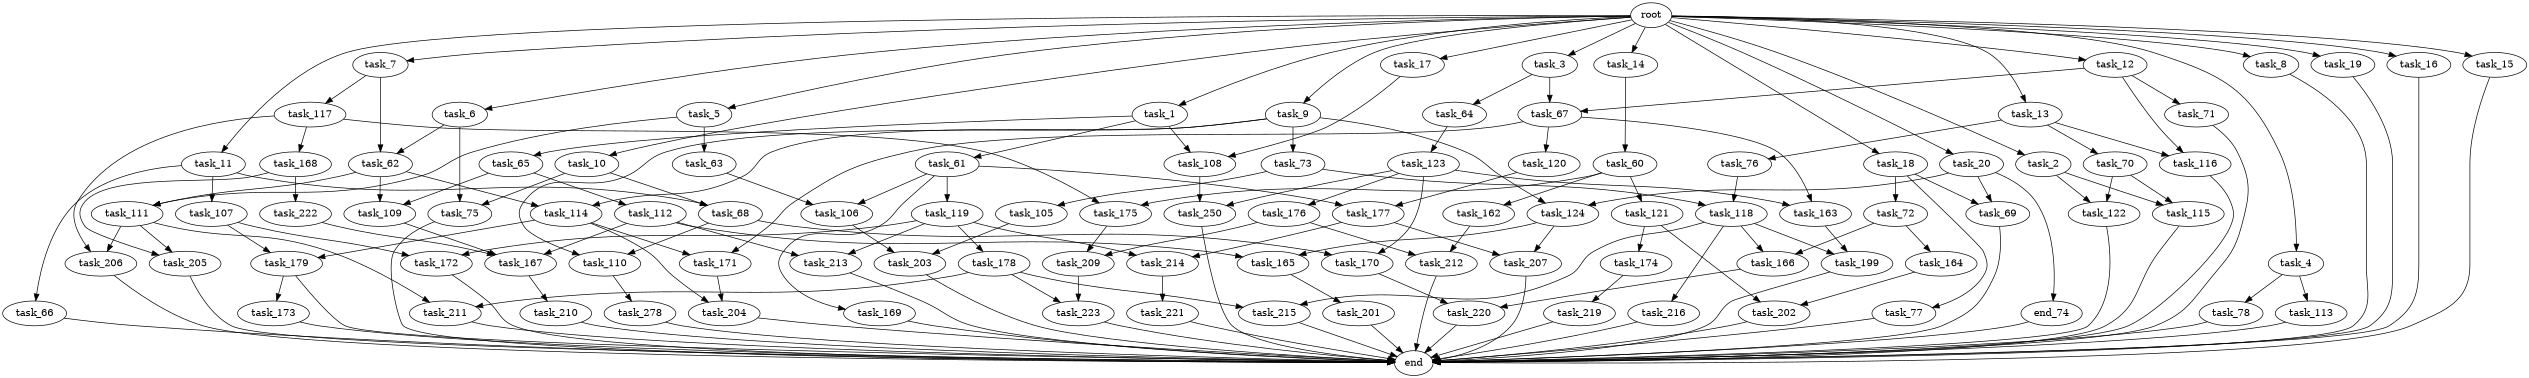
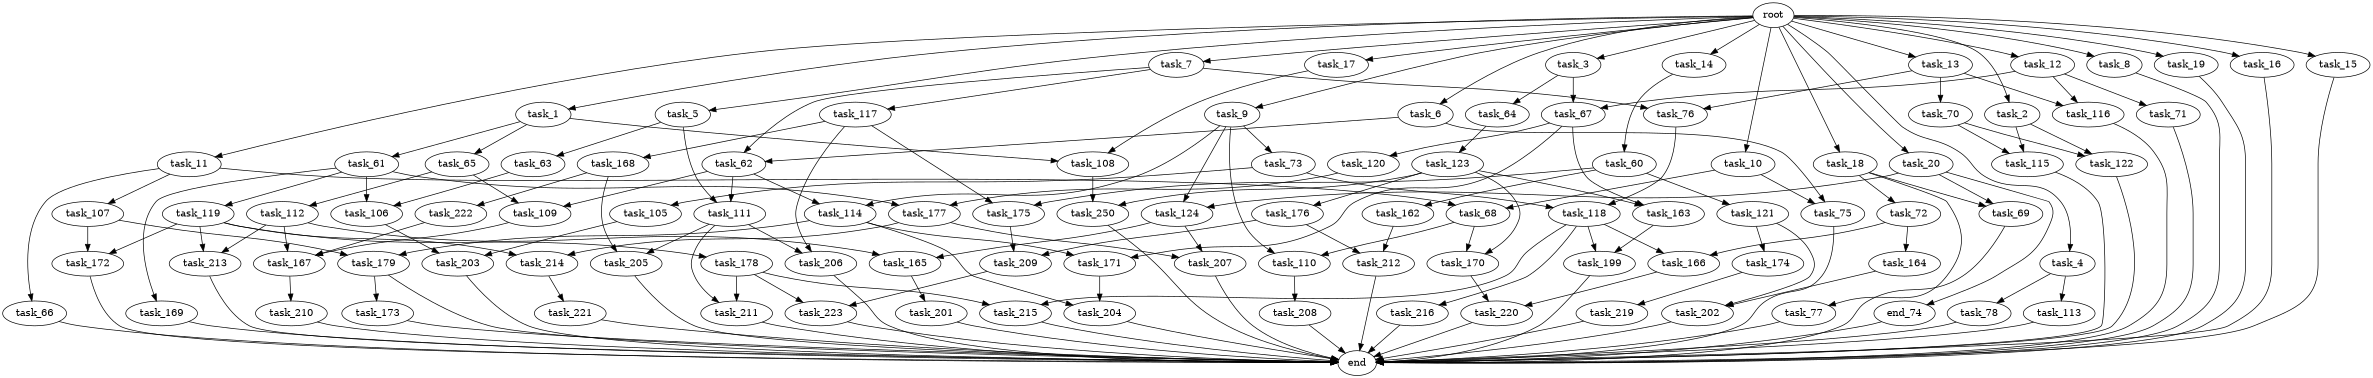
edge "task_7" -> "task_76": added
node "task_278": label "task_278" -> "task_208"
